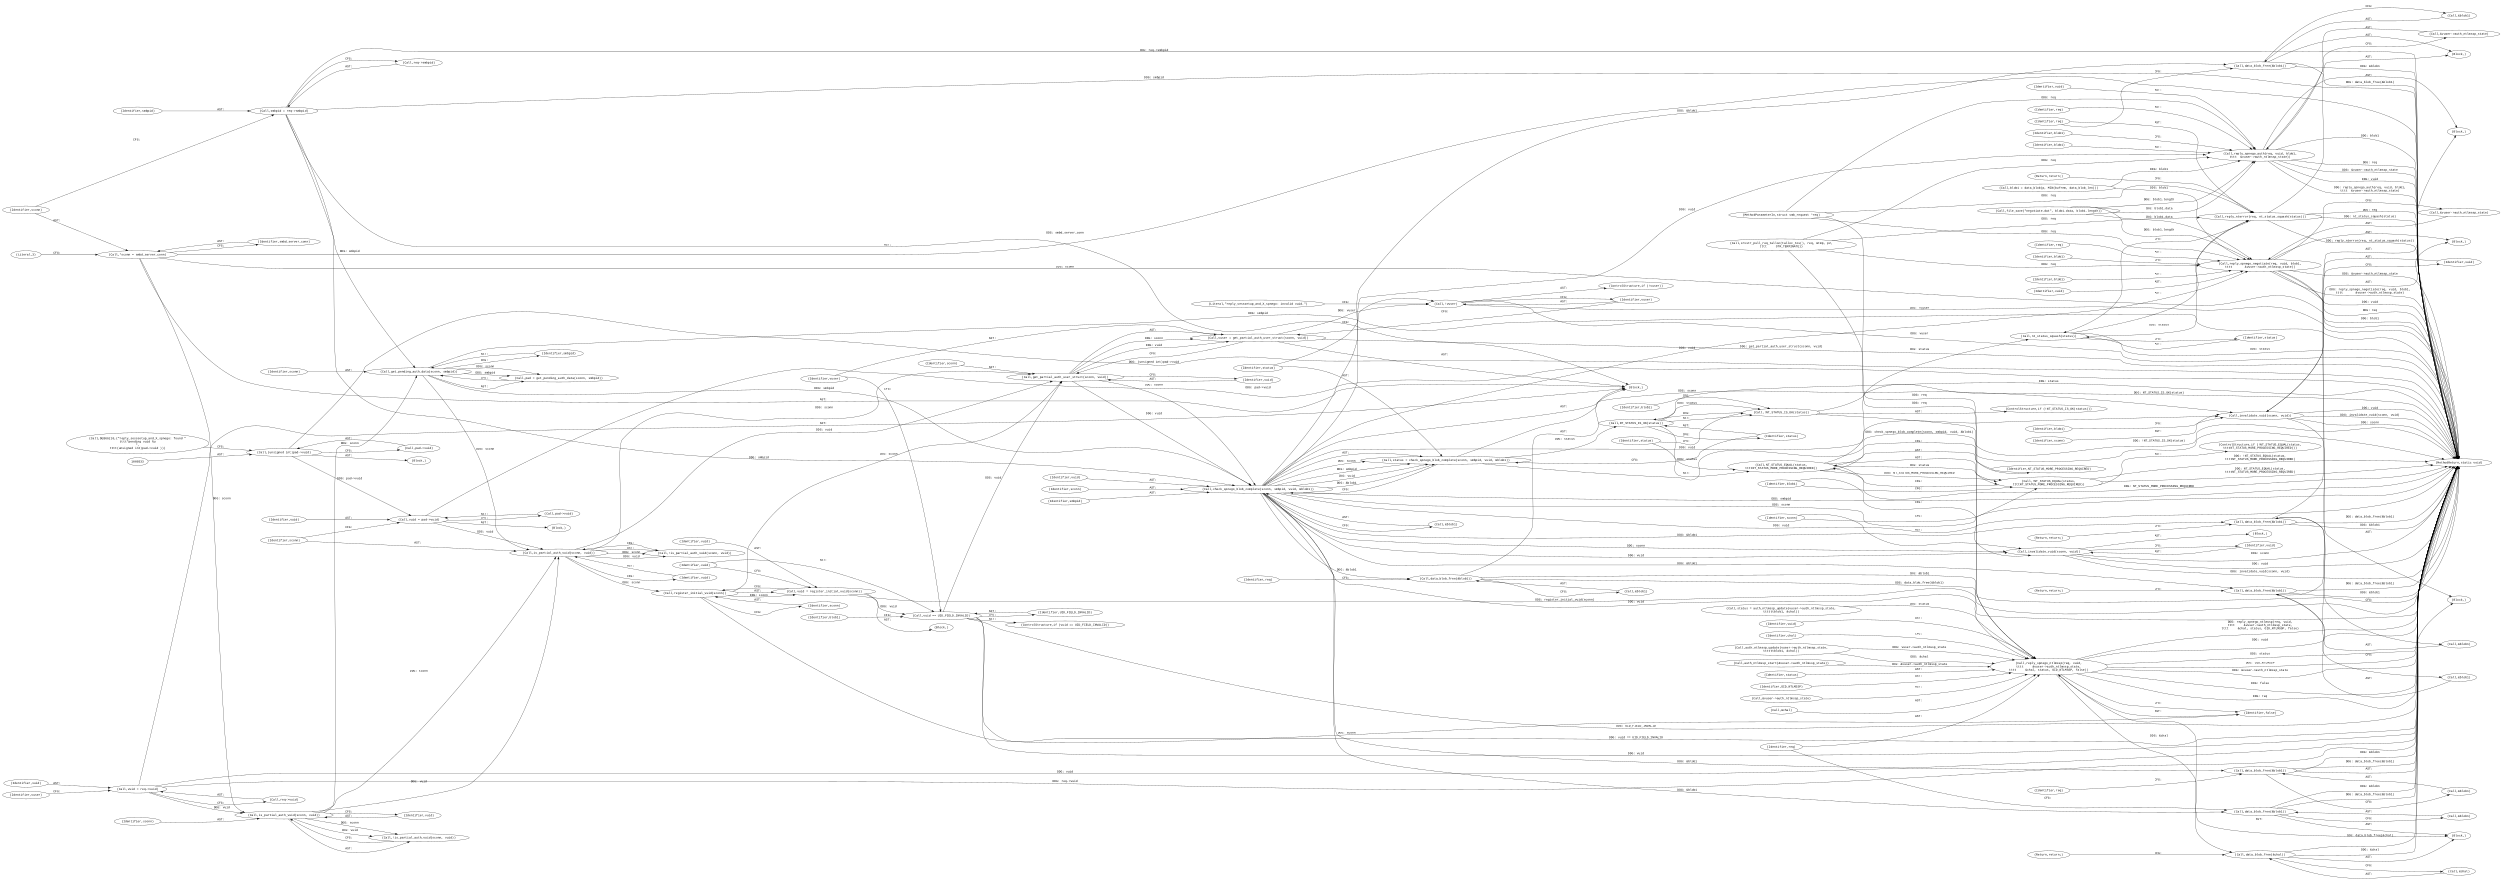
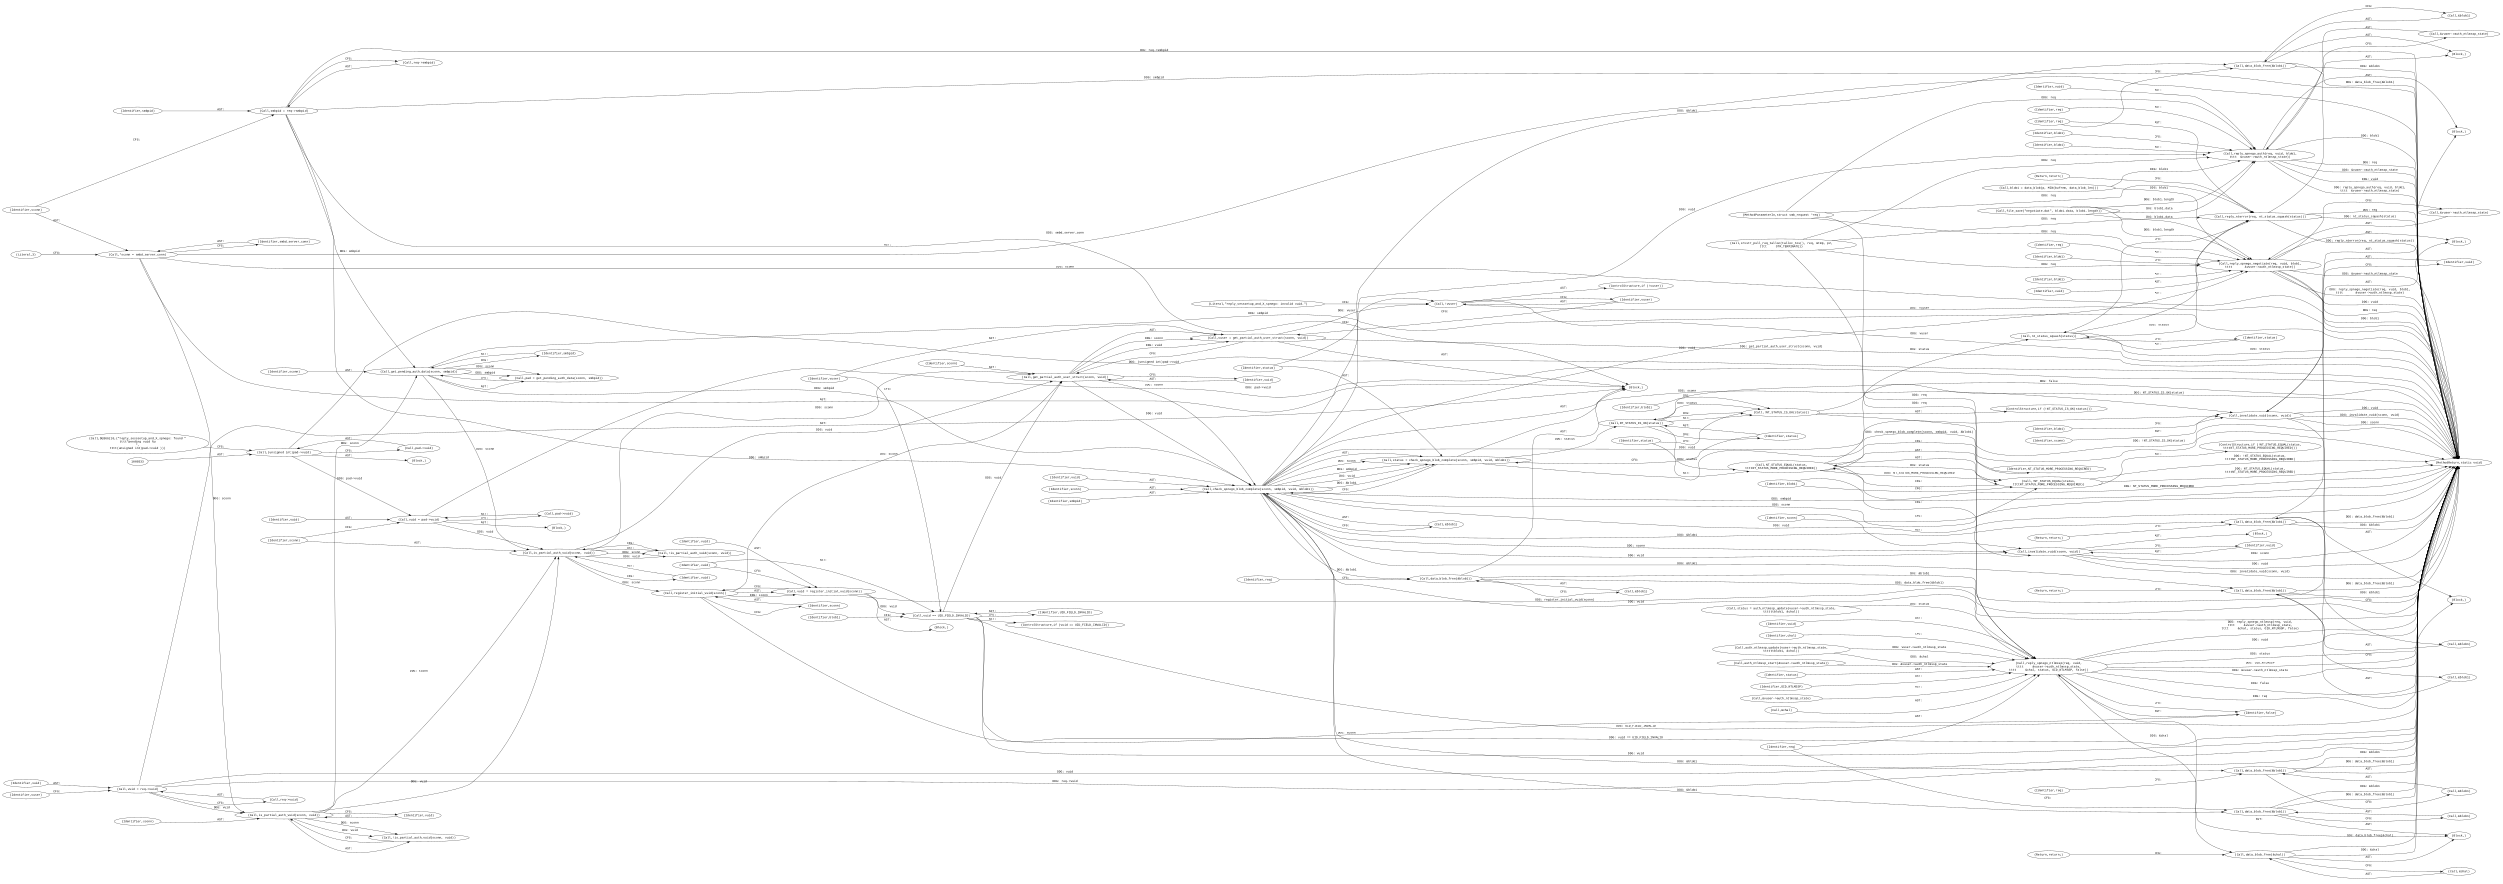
edge "(Call,NT_STATUS_IS_OK(status))" -> "(MethodReturn,static void)": label "DDG: status" -> "DDG: false"
